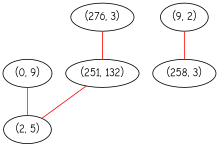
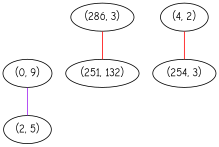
node "(276, 3)": label "(276, 3)" -> "(286, 3)"
node "(9, 2)": label "(9, 2)" -> "(4, 2)"
node "(258, 3)": label "(258, 3)" -> "(254, 3)"
edge "(251, 132)" -- "(2, 5)": removed
